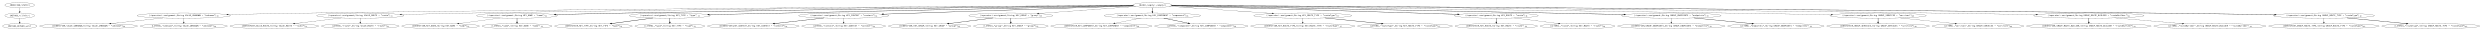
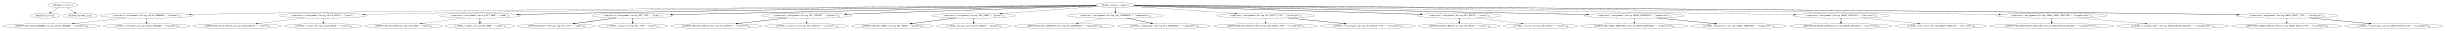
edge "(MODIFIER,STATIC)" -> "(METHOD,<clinit>)": reversed
